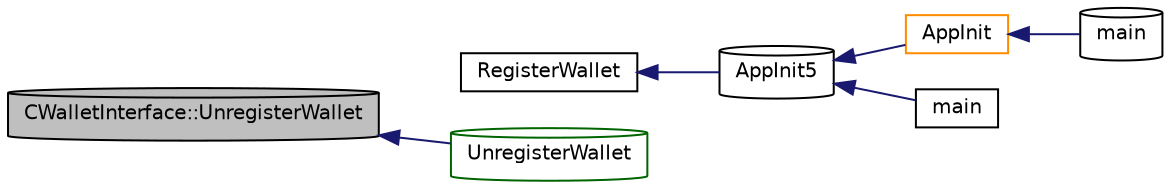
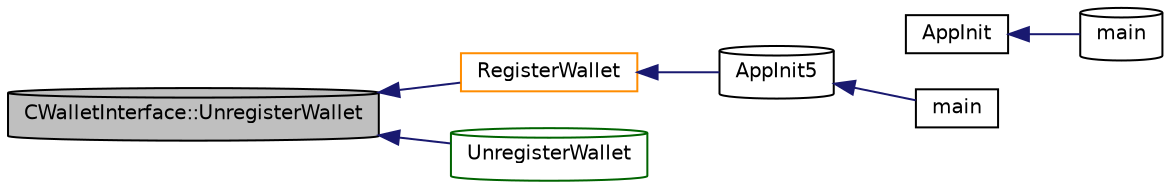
node "AppInit": color darkorange -> black
edge "AppInit" -> "AppInit5": removed
node "RegisterWallet": color black -> darkorange
edge "RegisterWallet" -> "CWalletInterface::UnregisterWallet": added
